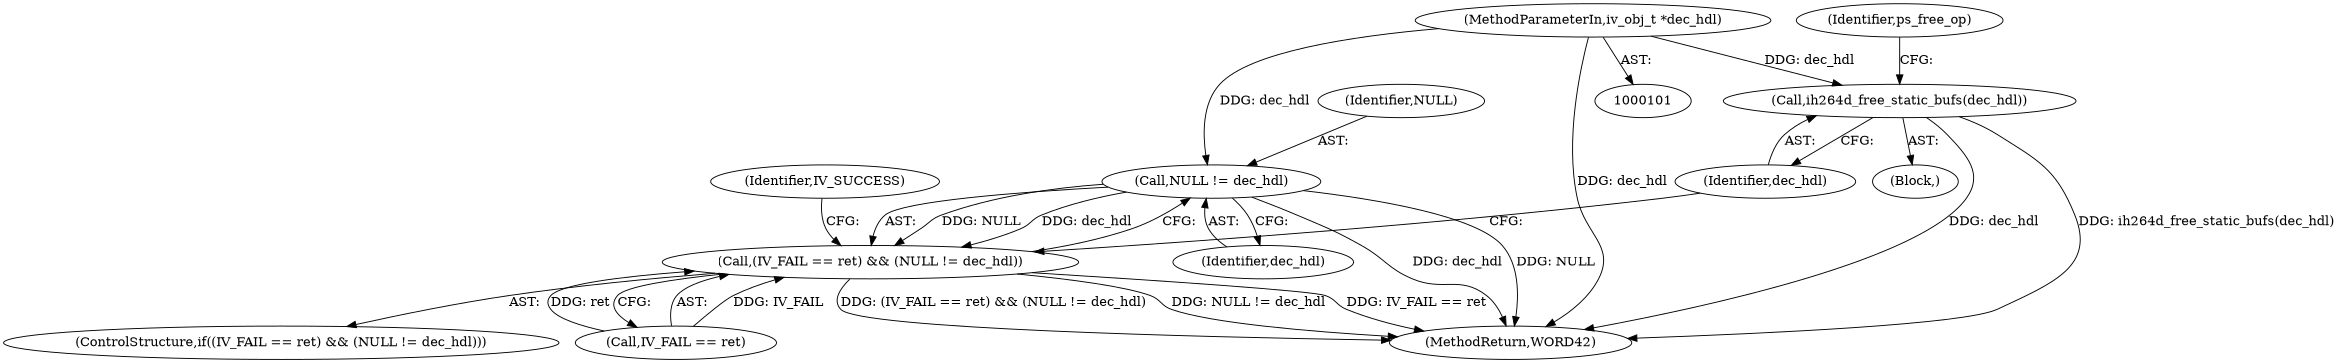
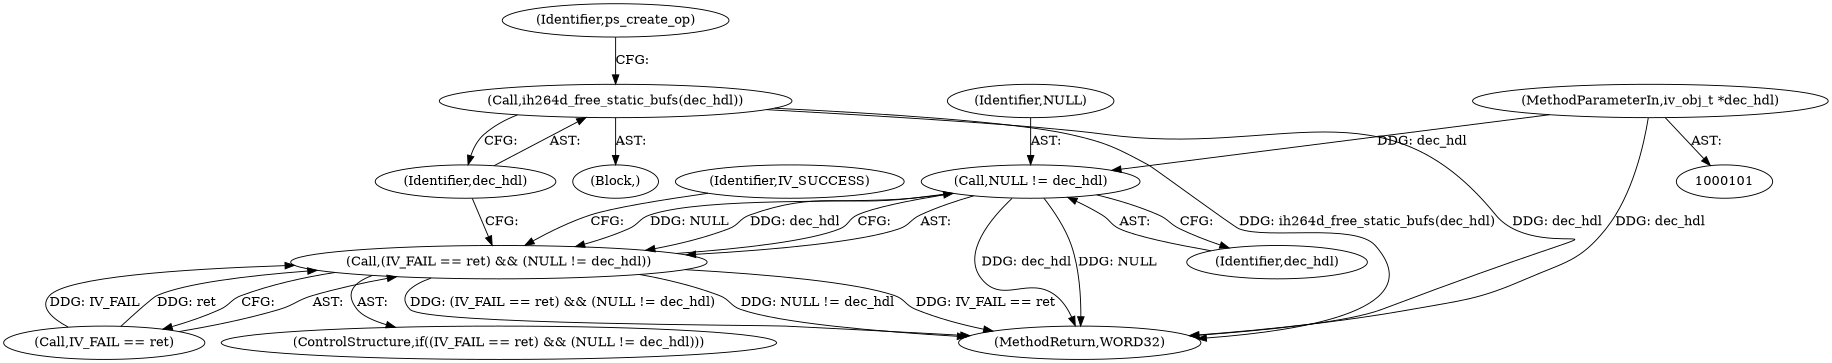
node "(Identifier,ps_free_op)": label "(Identifier,ps_free_op)" -> "(Identifier,ps_create_op)"
edge "(MethodParameterIn,iv_obj_t *dec_hdl)" -> "(Call,ih264d_free_static_bufs(dec_hdl))": removed, label "DDG: dec_hdl"
node "(MethodReturn,WORD42)": label "(MethodReturn,WORD42)" -> "(MethodReturn,WORD32)"
